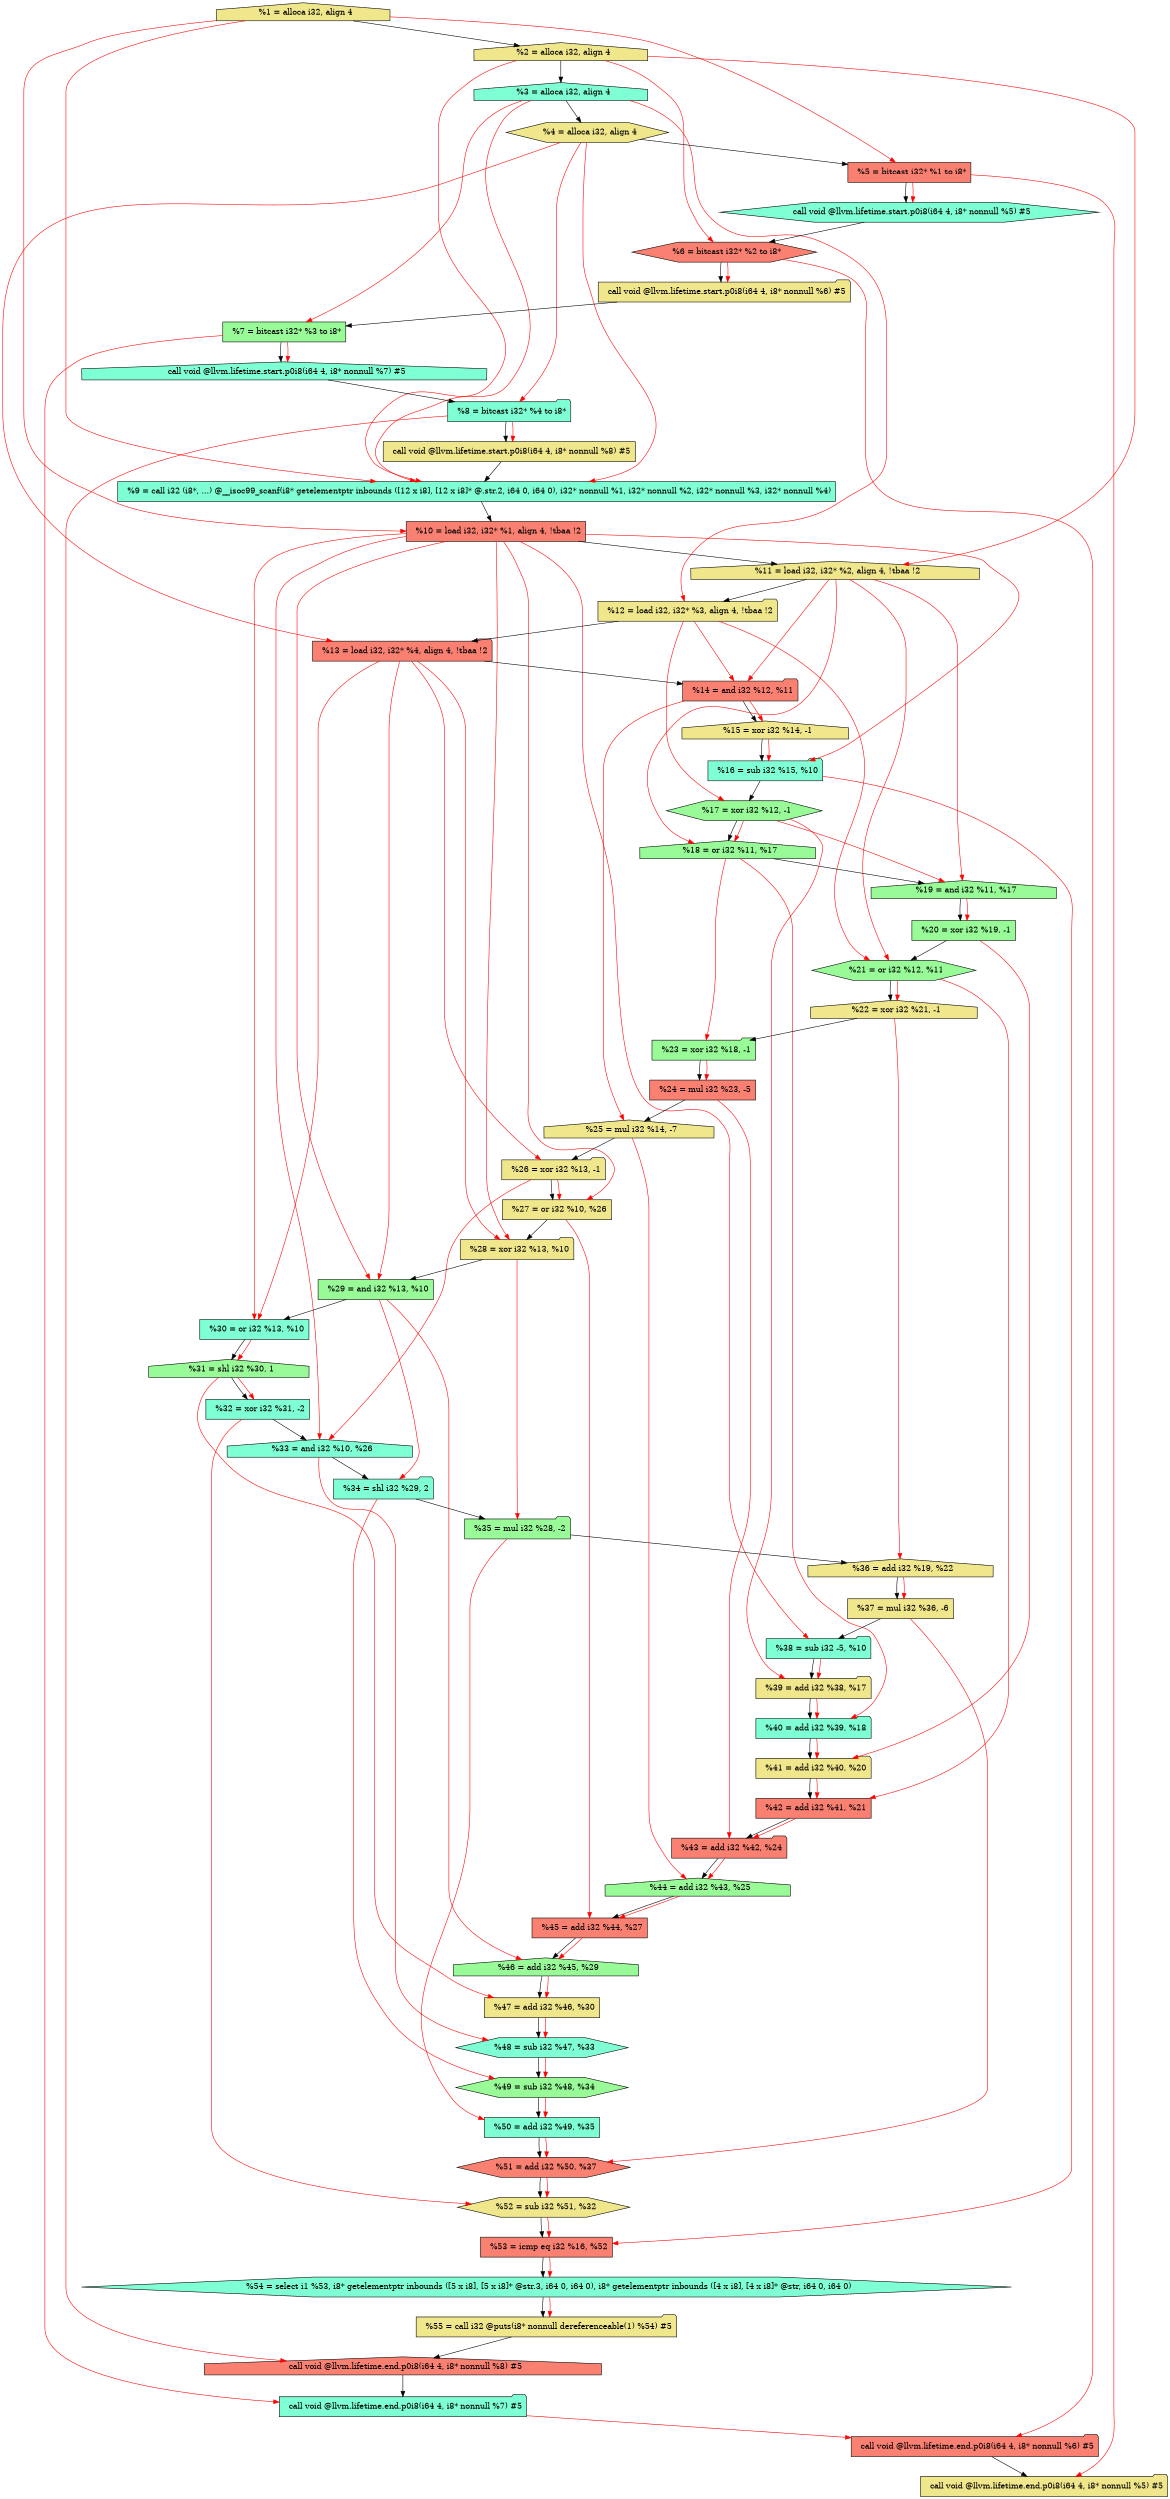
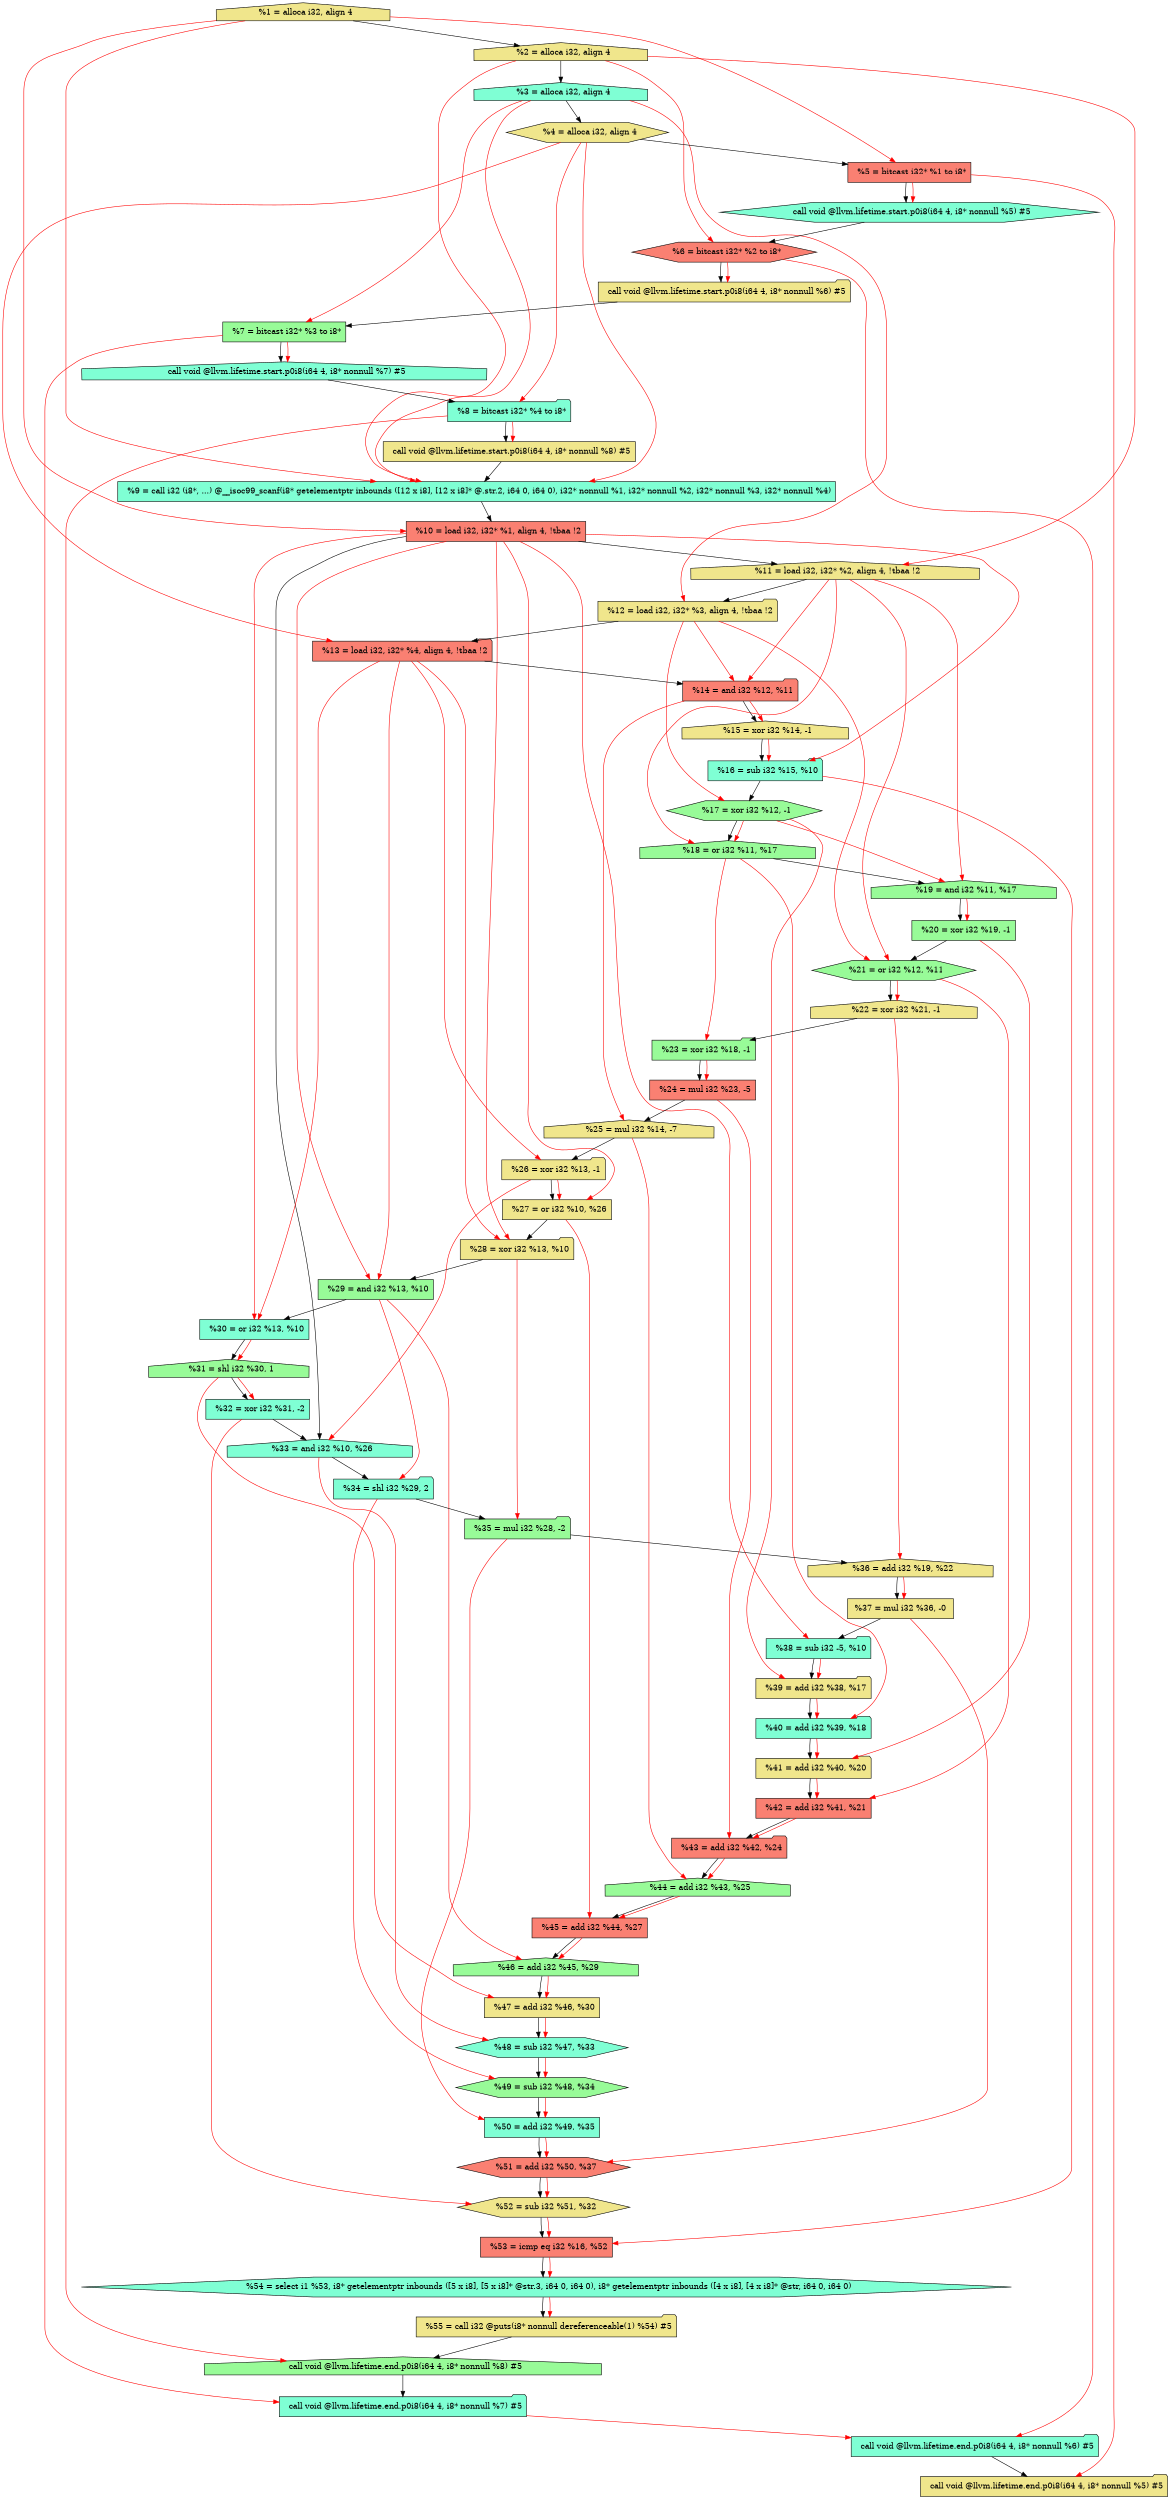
edge "%10 = load i32, i32* %1, align 4, !tbaa !2" -> "%33 = and i32 %10, %26": color red -> black
node "%37 = mul i32 %36, -6": label "%37 = mul i32 %36, -6" -> "%37 = mul i32 %36, -0"
node "call void @llvm.lifetime.end.p0i8(i64 4, i8* nonnull %8) #5": fillcolor salmon -> palegreen
node "call void @llvm.lifetime.end.p0i8(i64 4, i8* nonnull %6) #5": fillcolor salmon -> aquamarine
